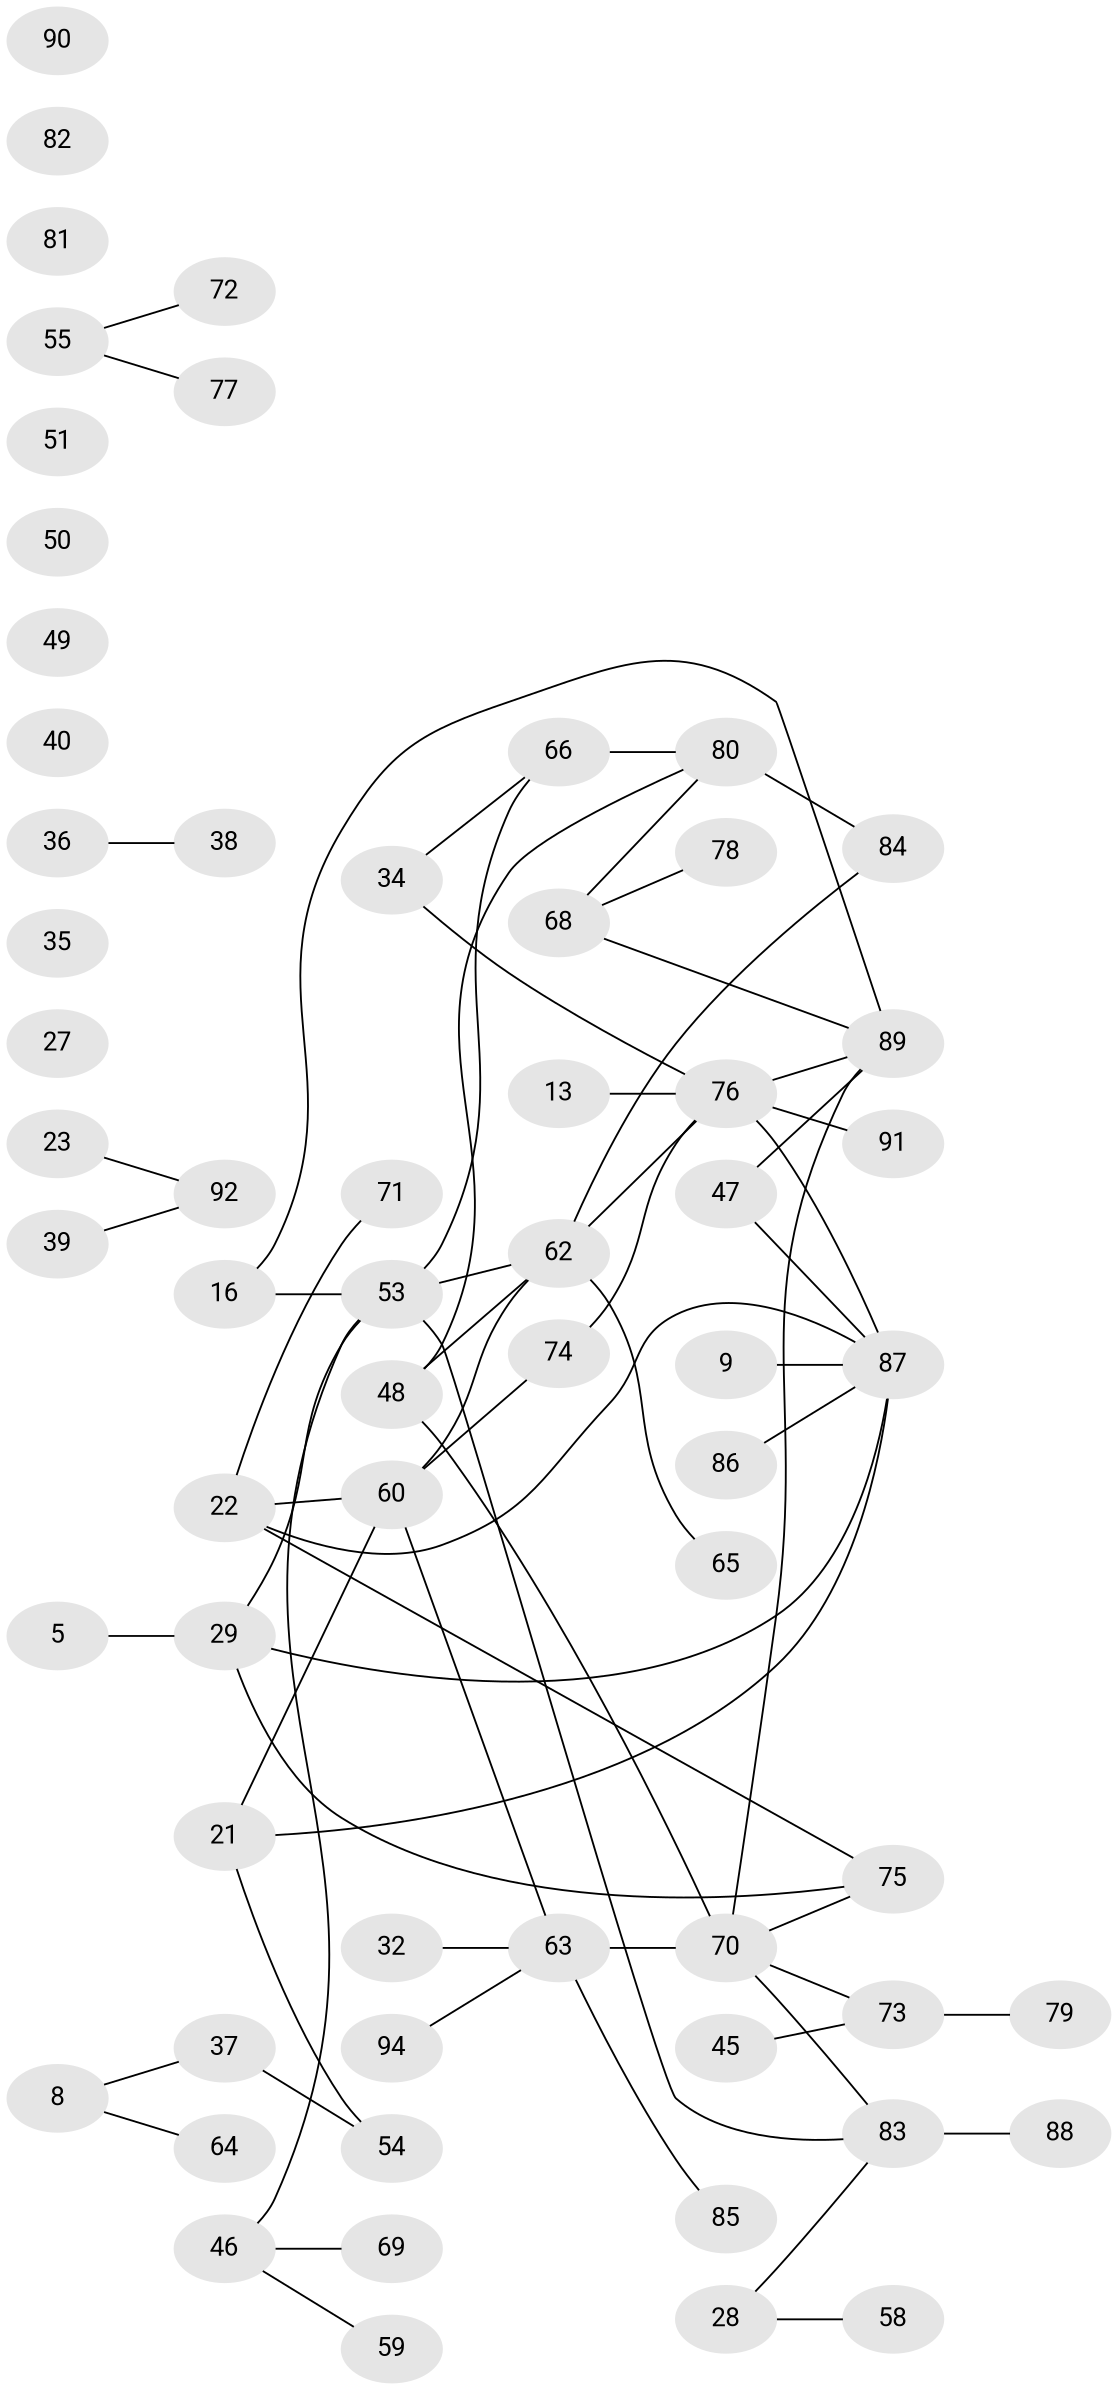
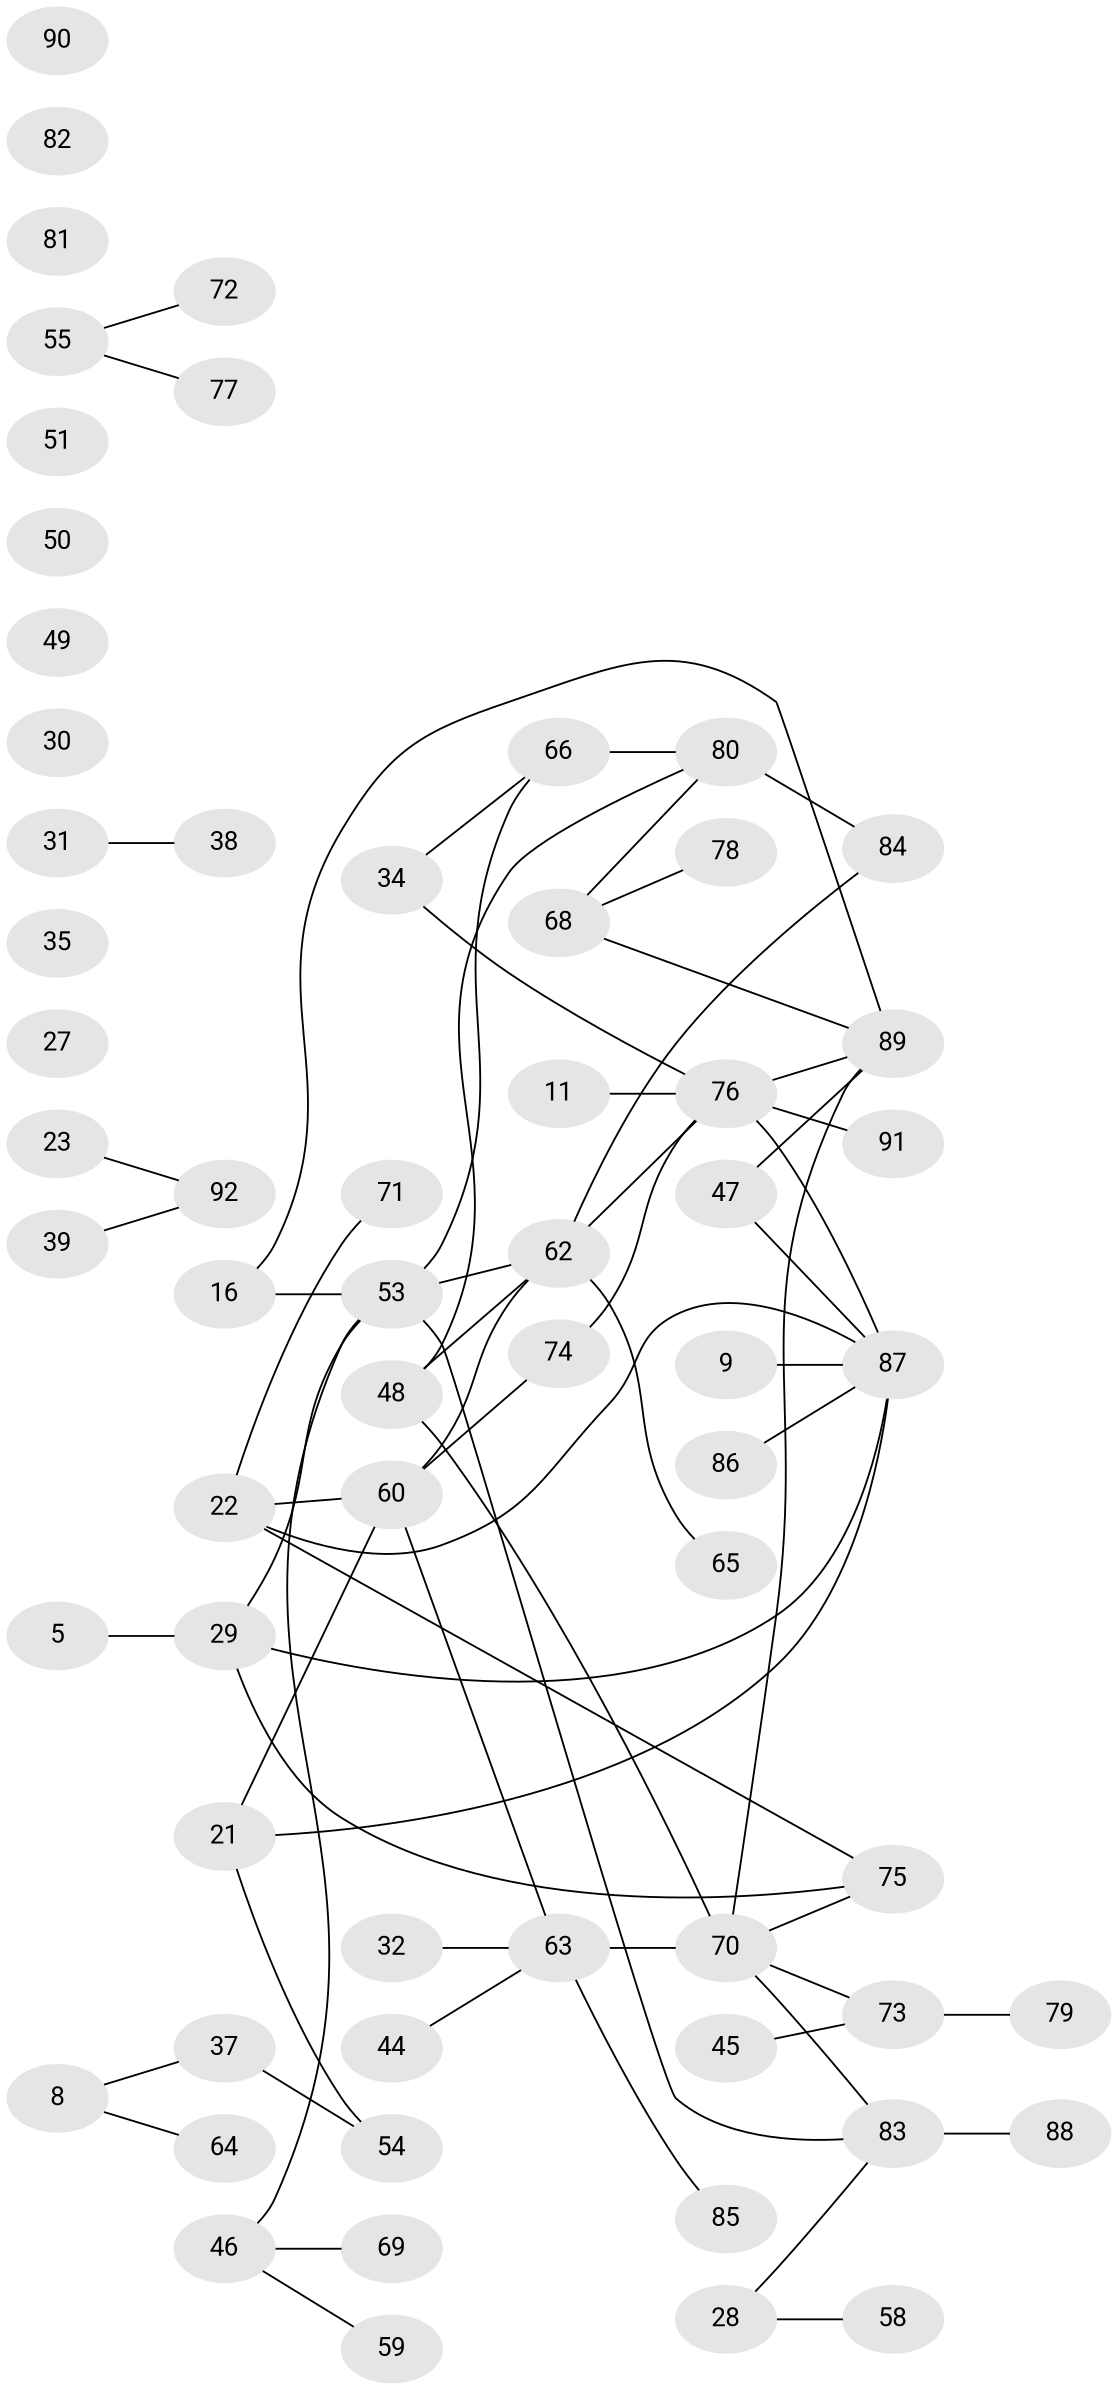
node "40": label "40" -> "30"
node "36": label "36" -> "31"
node "13": label "13" -> "11"
node "94": label "94" -> "44"
